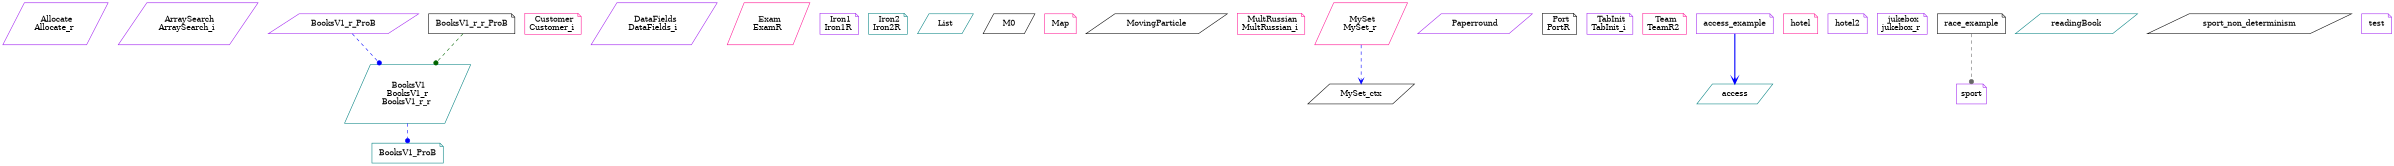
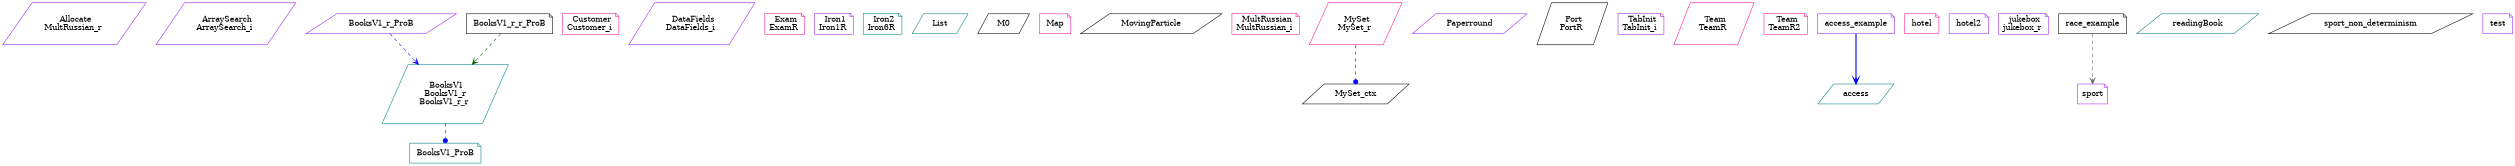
node "Allocate Allocate_r": label "Allocate Allocate_r" -> "Allocate MultRussian_r"
node "Exam ExamR": shape parallelogram -> note
node "Iron2 Iron2R": label "Iron2 Iron2R" -> "Iron2 Iron6R"
node "Port PortR": shape note -> parallelogram
node "Team TeamR": added
edge "BooksV1_r_ProB" -> "BooksV1 BooksV1_r BooksV1_r_r": arrowhead dot -> vee
edge "BooksV1_r_r_ProB" -> "BooksV1 BooksV1_r BooksV1_r_r": arrowhead dot -> vee
edge "race_example" -> "sport": arrowhead dot -> vee
edge "MySet MySet_r" -> "MySet_ctx": arrowhead vee -> dot
